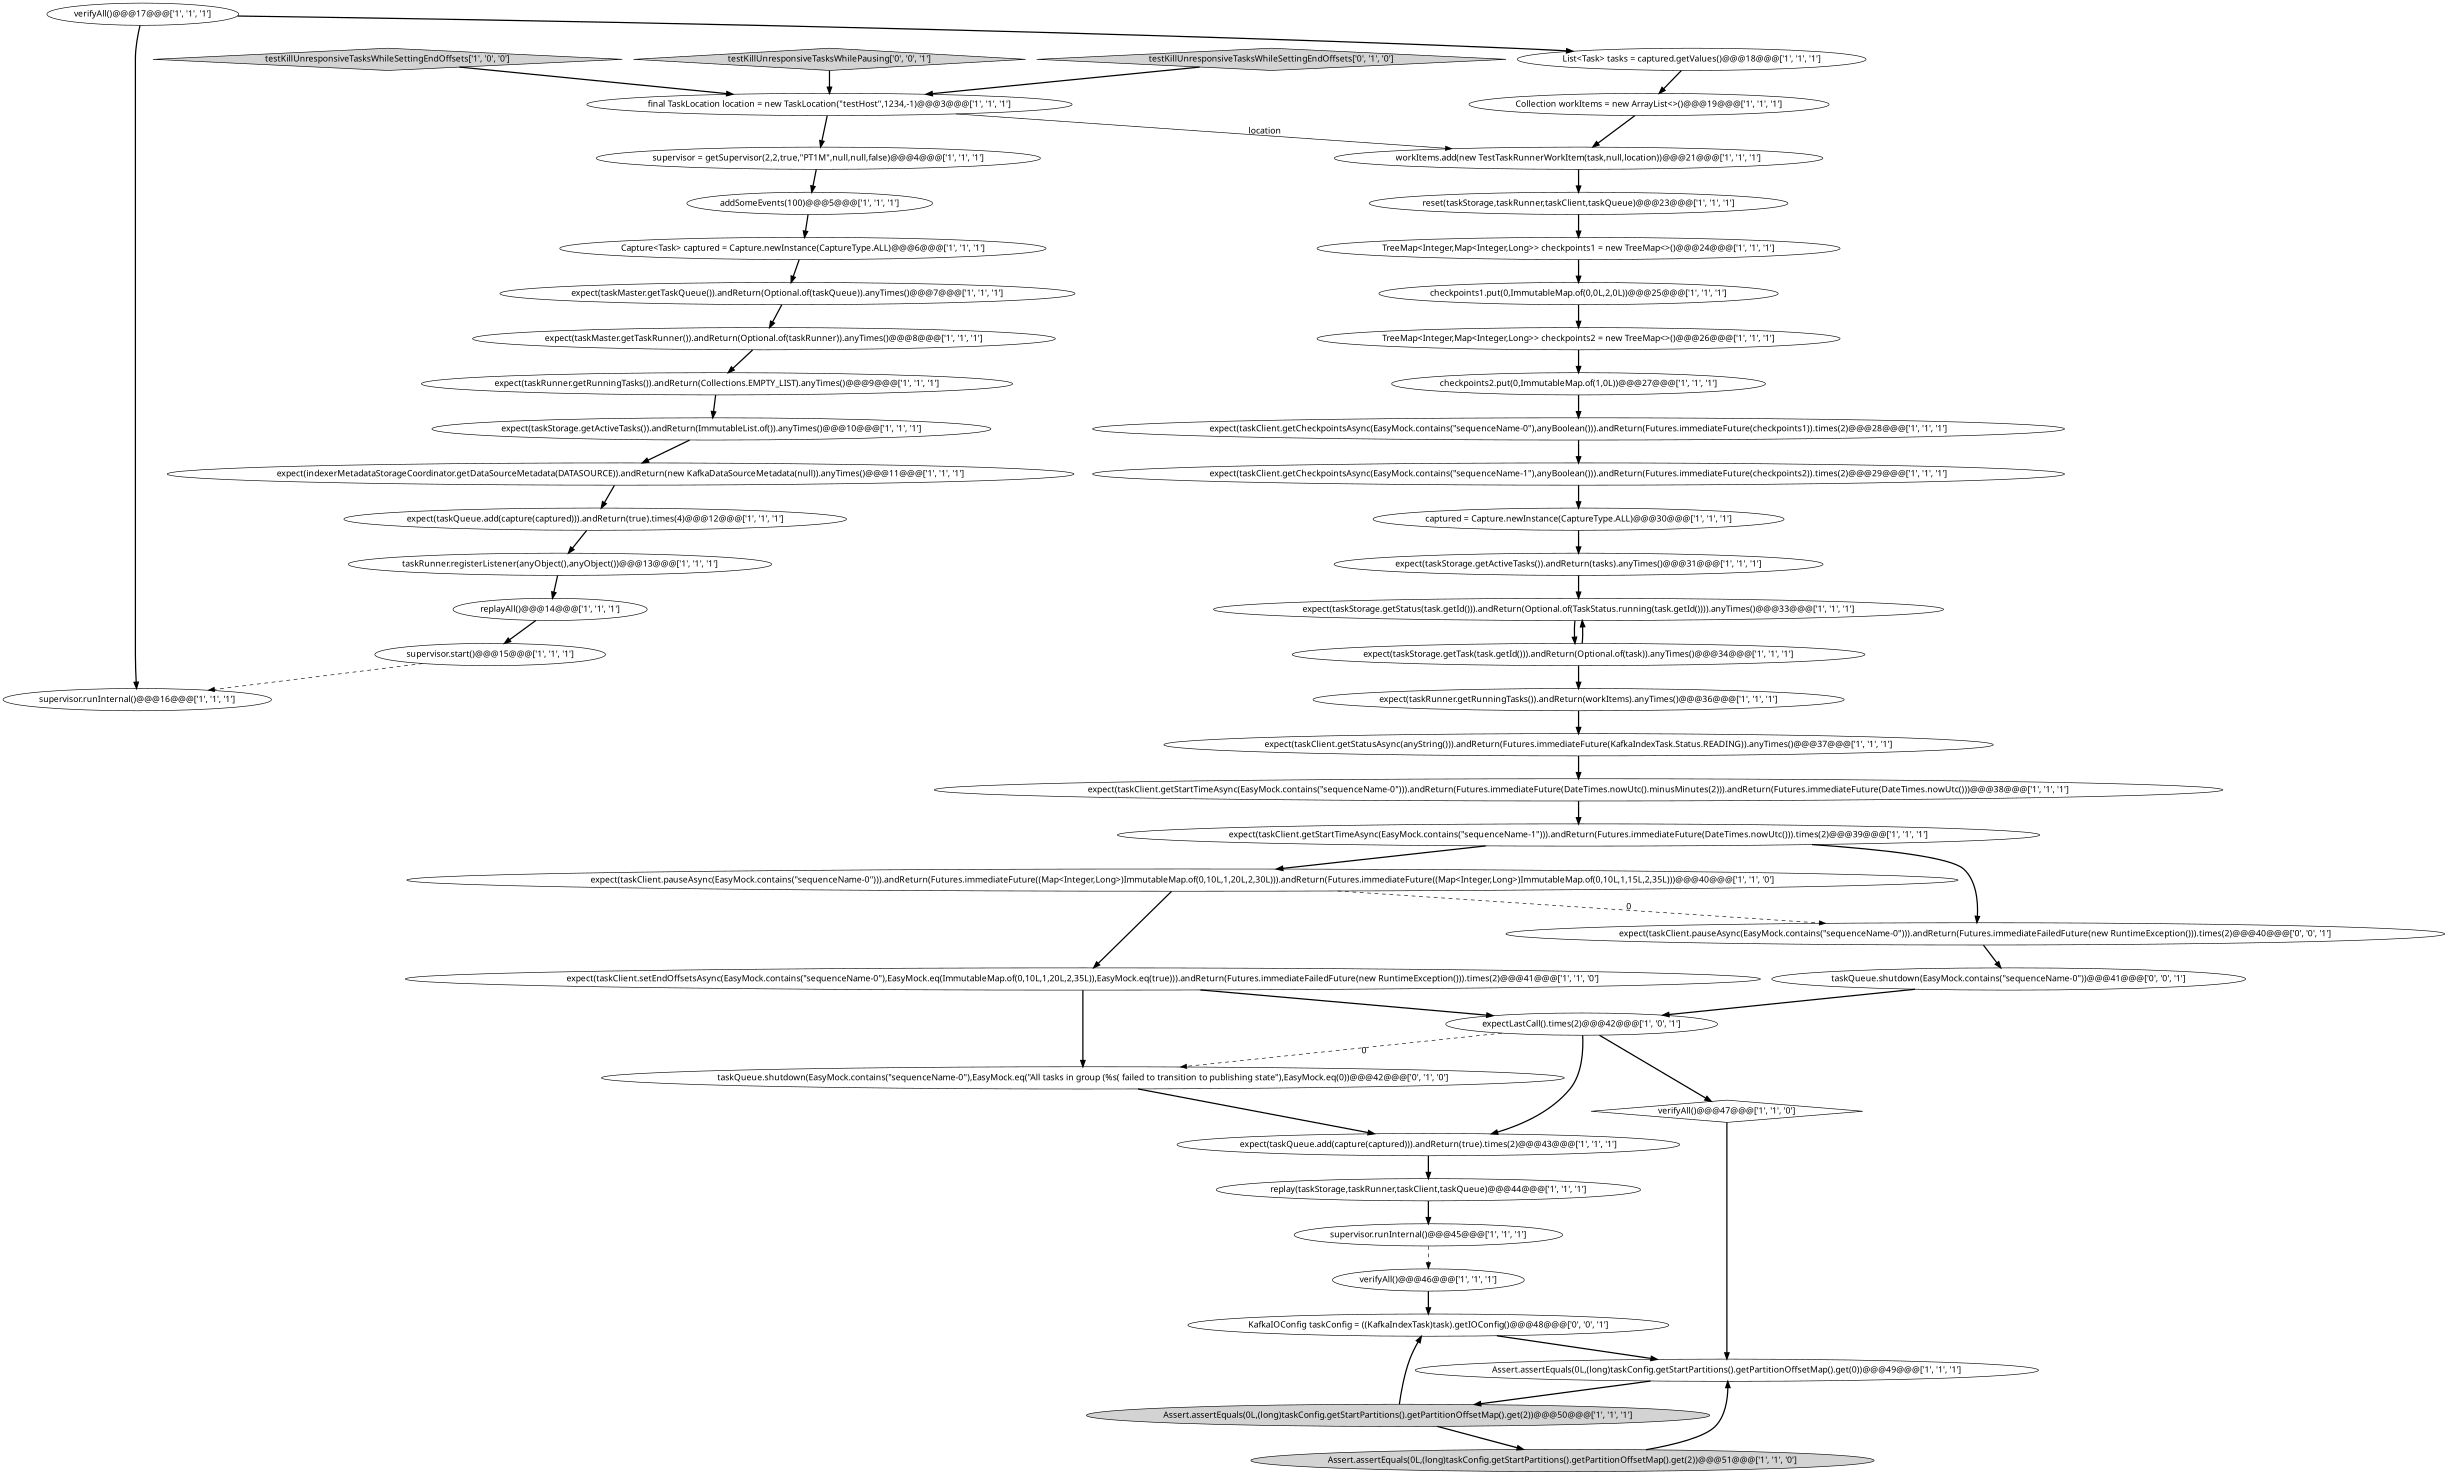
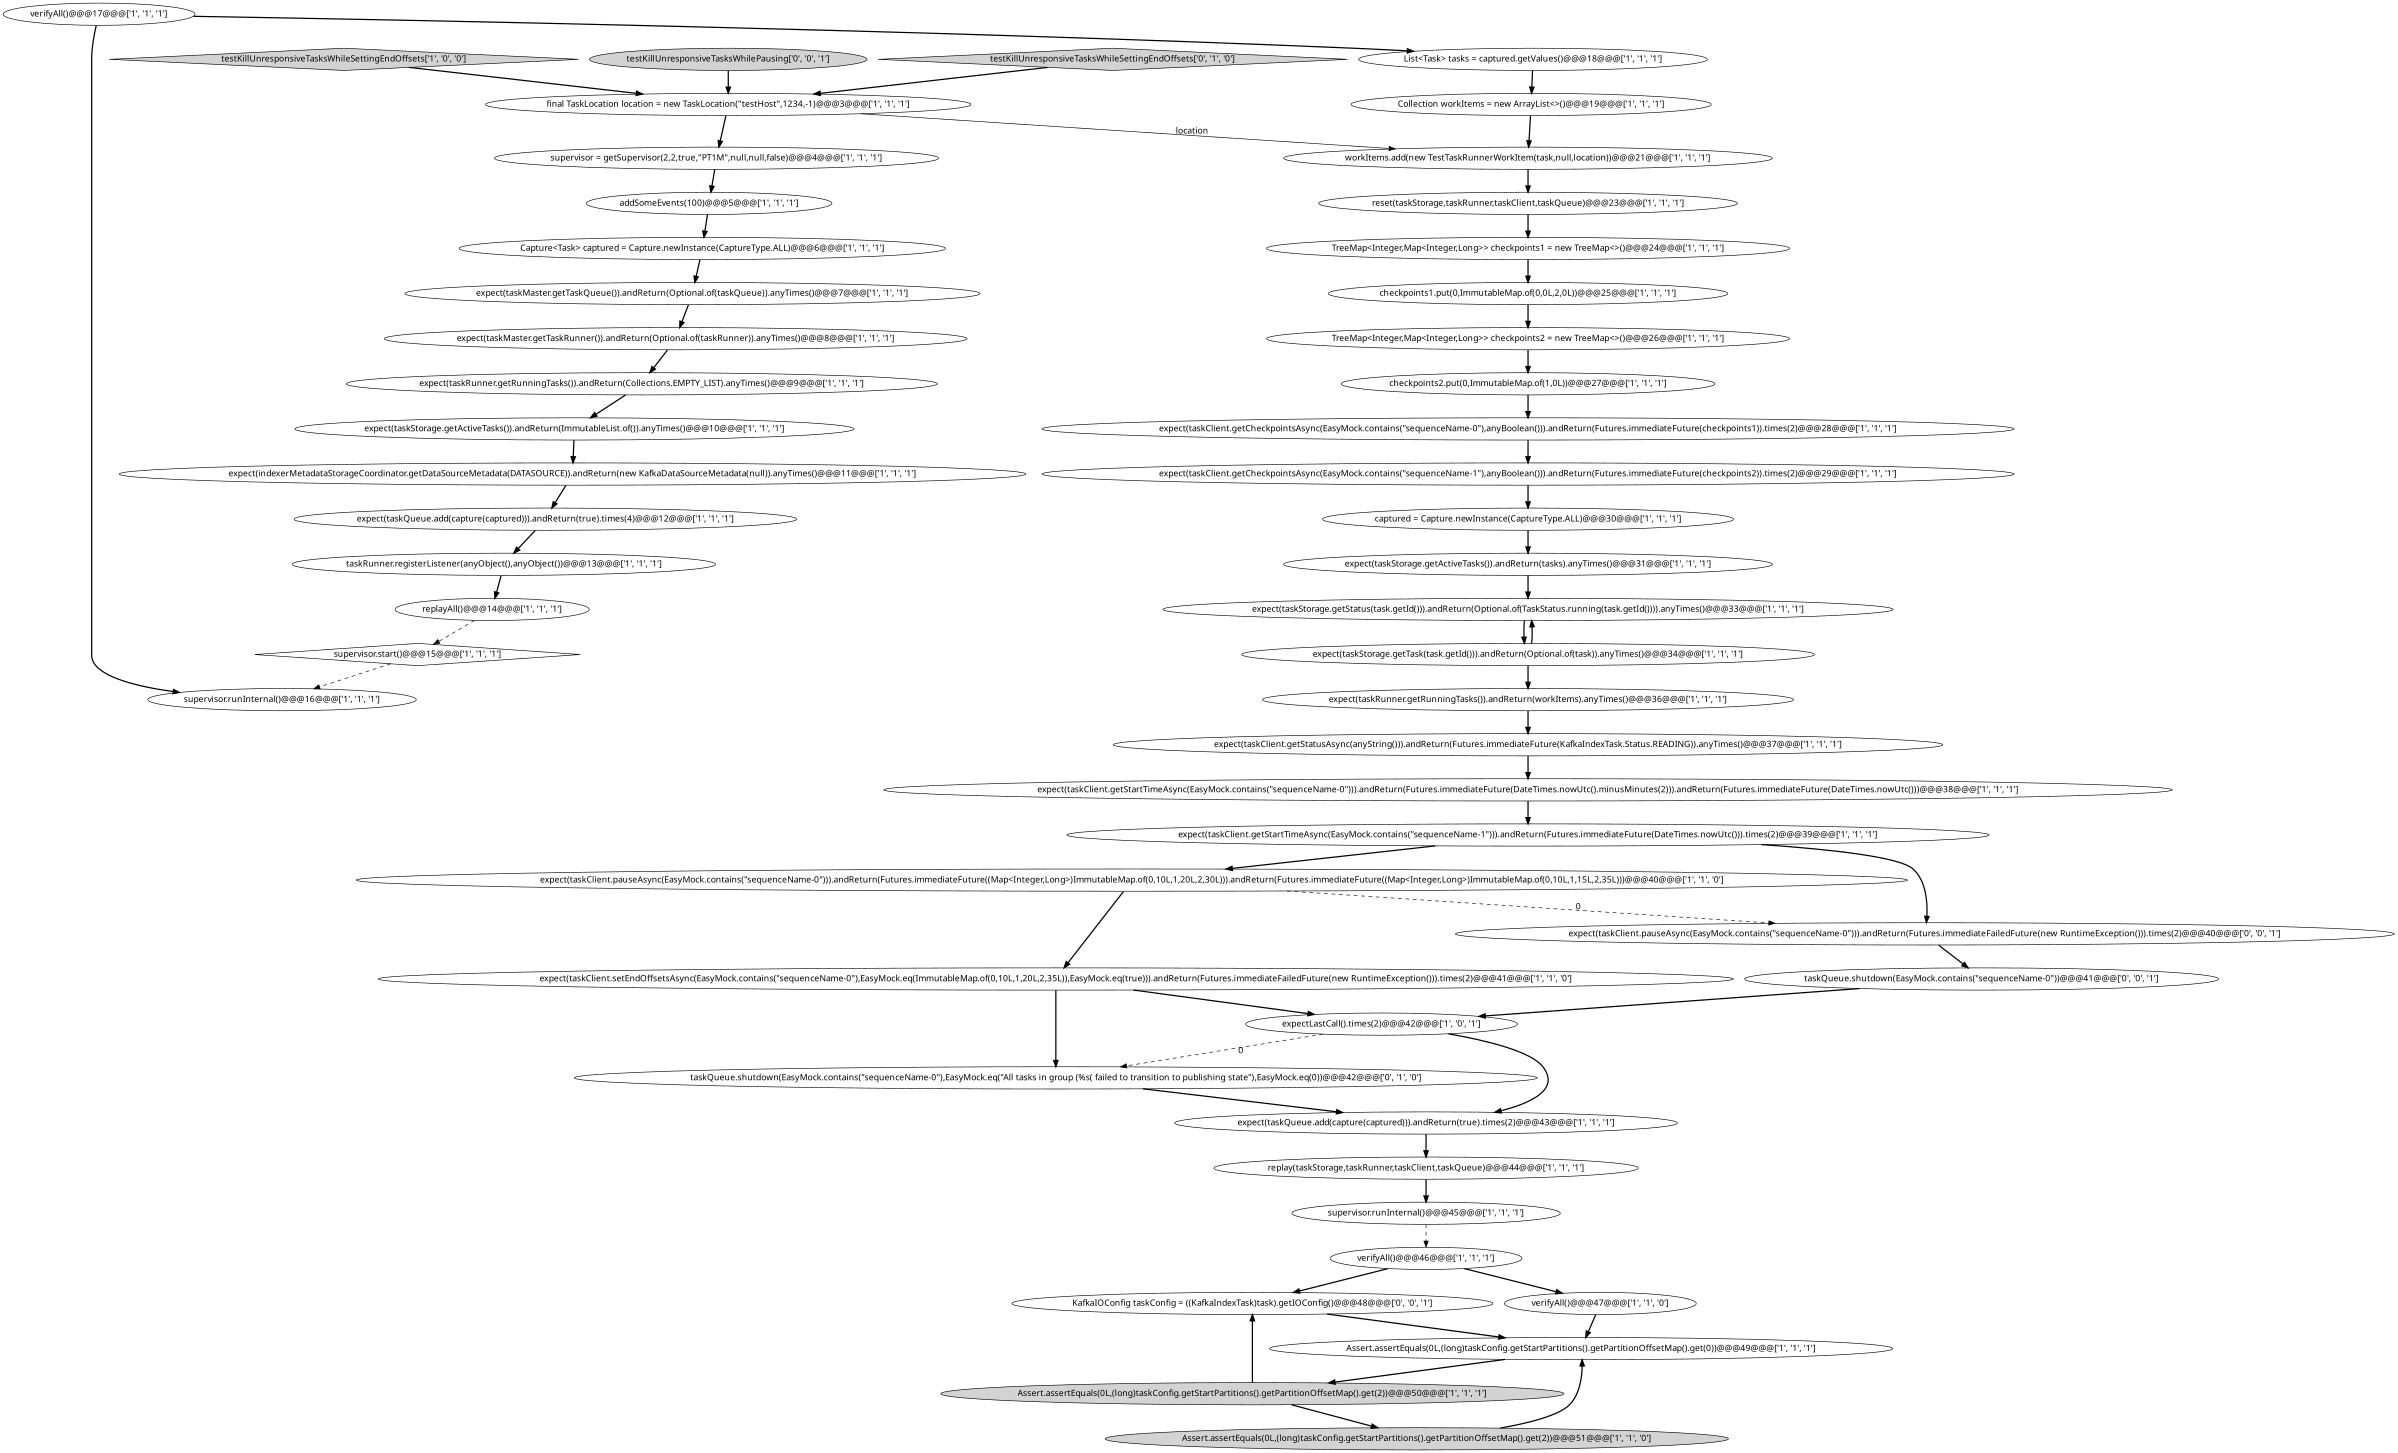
node "testKillUnresponsiveTasksWhilePausing['0', '0', '1']": shape diamond -> ellipse
edge "replayAll()@@@14@@@['1', '1', '1']" -> "supervisor.start()@@@15@@@['1', '1', '1']": style bold -> dashed
node "supervisor.start()@@@15@@@['1', '1', '1']": shape ellipse -> diamond
edge "expectLastCall().times(2)@@@42@@@['1', '0', '1']" -> "verifyAll()@@@47@@@['1', '1', '0']": now "verifyAll()@@@46@@@['1', '1', '1']" -> "verifyAll()@@@47@@@['1', '1', '0']"
node "verifyAll()@@@47@@@['1', '1', '0']": shape diamond -> ellipse
